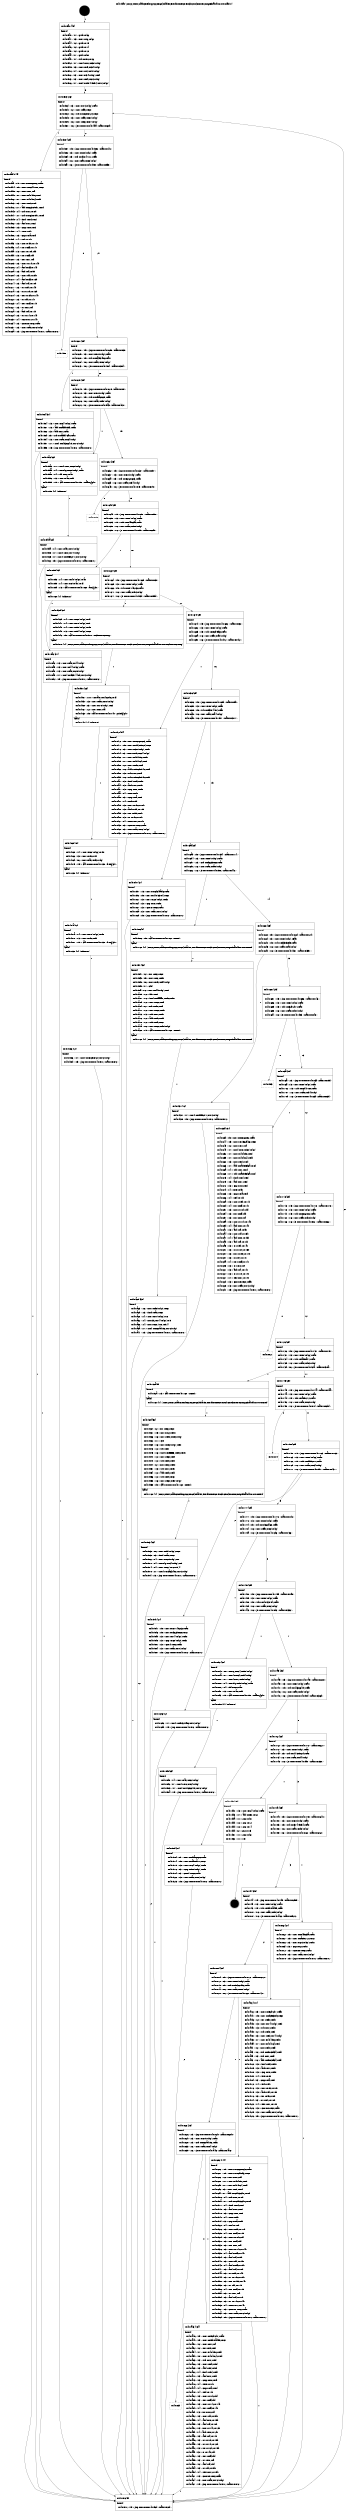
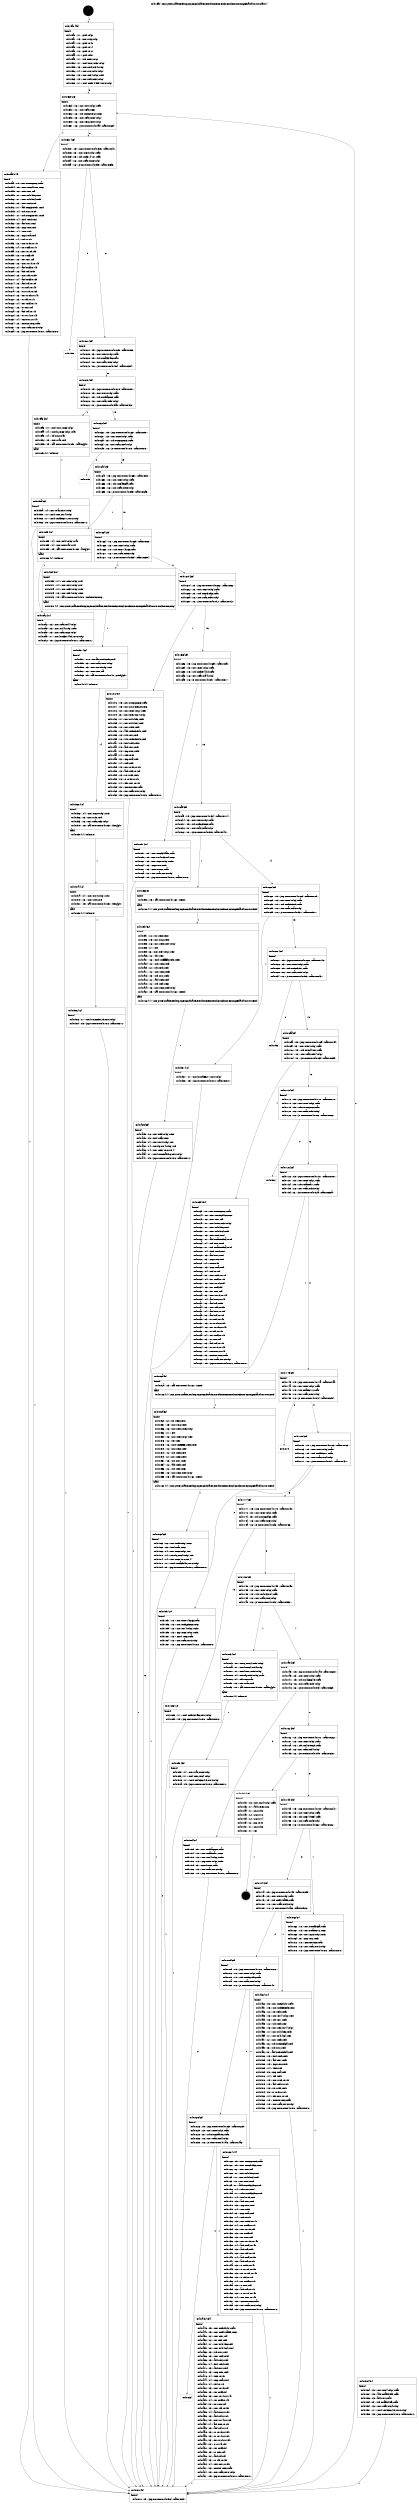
edge "0x401600 [25]" -> "0x401984 [31]": removed, label "1"
edge "0x401b51 [23]" -> "0x401b68 [18]": label " 1" -> " 14"
edge "0x401777 [25]" -> "0x401cd6 [12]": label " 1" -> " 15"
edge "0x401c3f [151]" -> "0x401e1c [5]": added, label "1"
